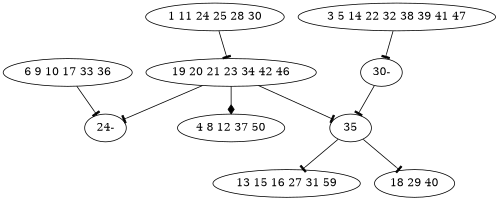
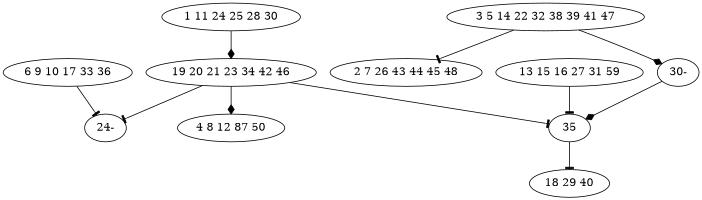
edge "1 11 24 25 28 30" -> "19 20 21 23 34 42 46": arrowhead tee -> diamond
edge "3 5 14 22 32 38 39 41 47" -> "30-": arrowhead tee -> diamond
node "2 7 26 43 44 45 48": added
edge "30-" -> "35": arrowhead tee -> diamond
node "4 8 12 37 50": label "4 8 12 37 50" -> "4 8 12 87 50"
edge "35" -> "13 15 16 27 31 59": reversed
